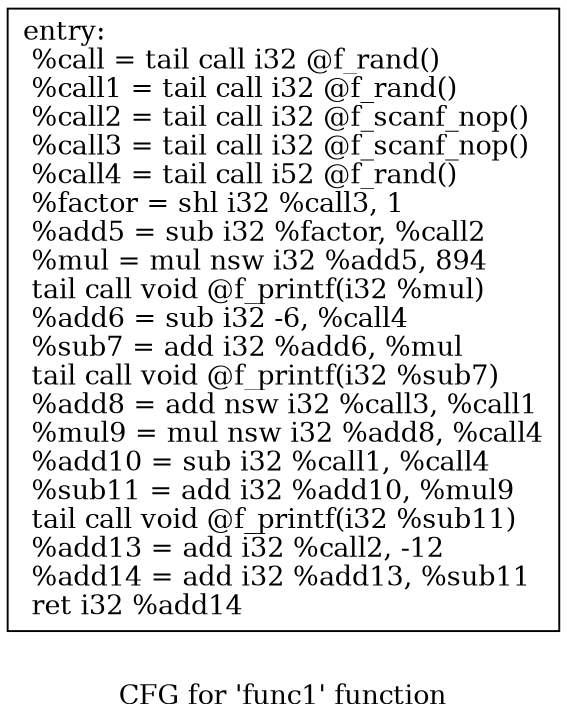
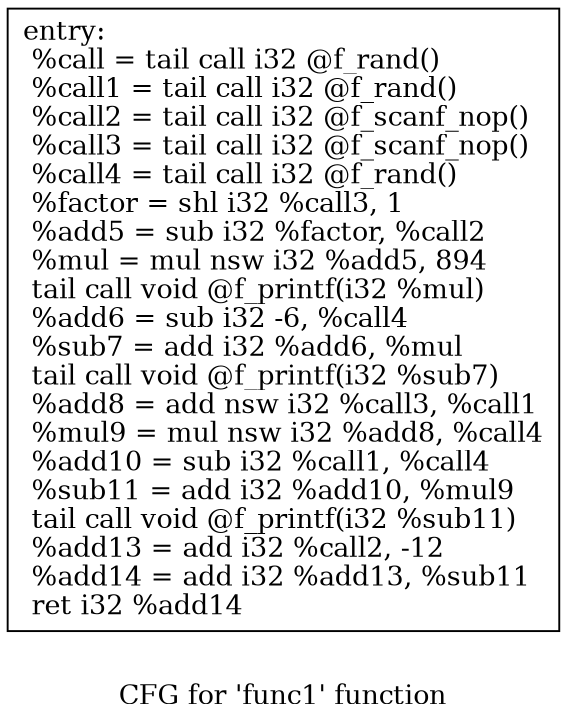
node "entry:": text "%call4 = tail call i52 @f_rand()" -> "%call4 = tail call i32 @f_rand()"
